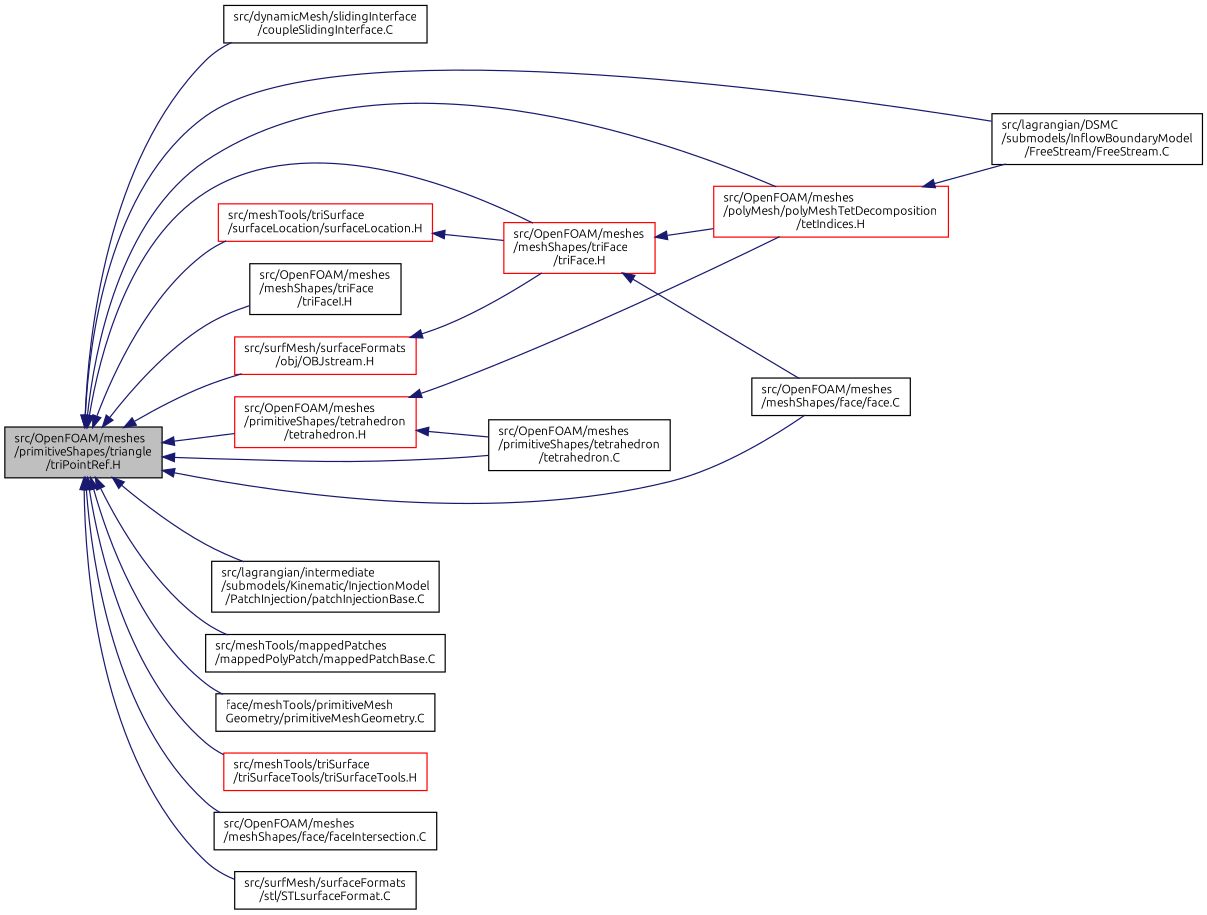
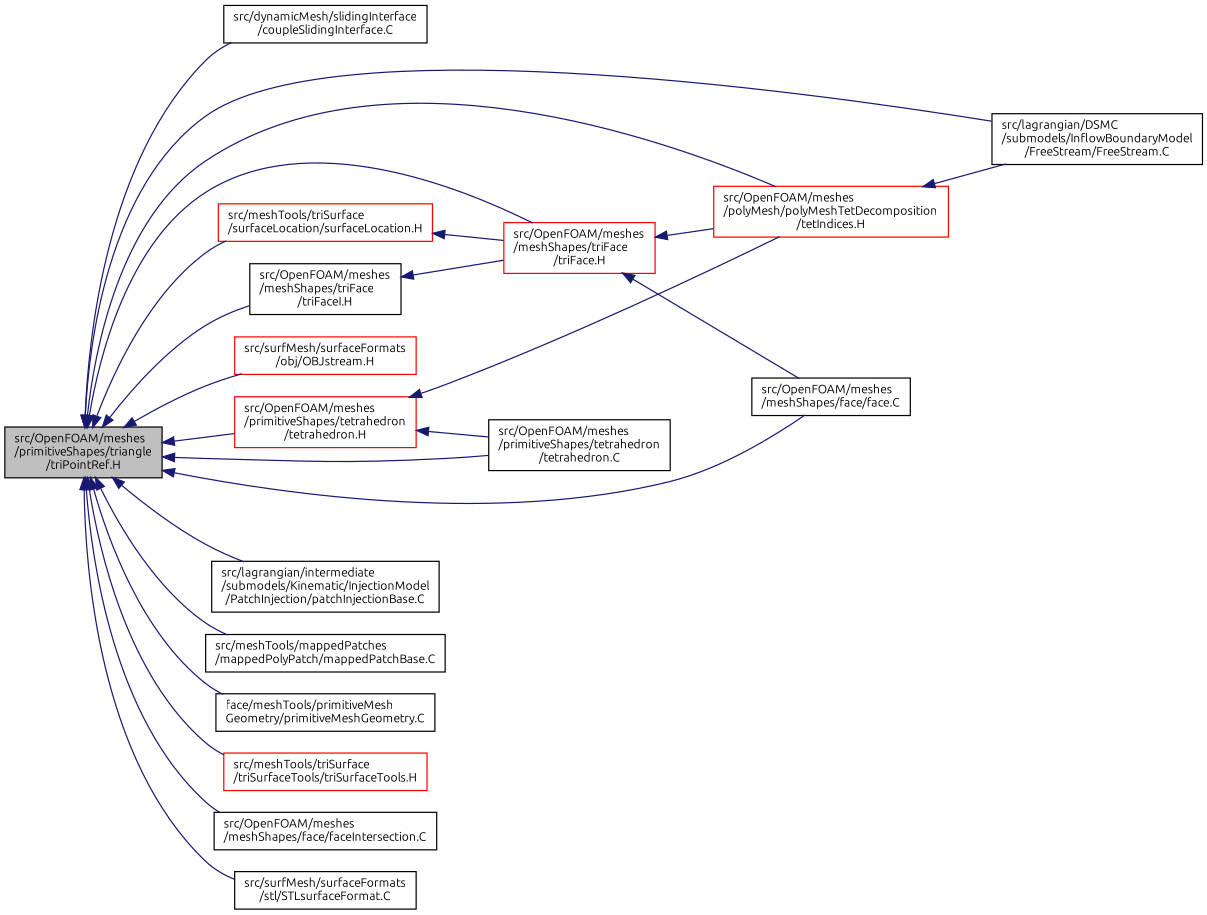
edge "src/OpenFOAM/meshes /meshShapes/triFace /triFace.H" -> "src/surfMesh/surfaceFormats /obj/OBJstream.H": now "src/OpenFOAM/meshes /meshShapes/triFace /triFace.H" -> "src/OpenFOAM/meshes /meshShapes/triFace /triFaceI.H"
